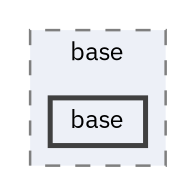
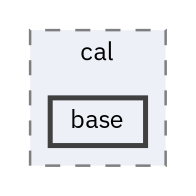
cluster "base": label "base" -> "cal"
